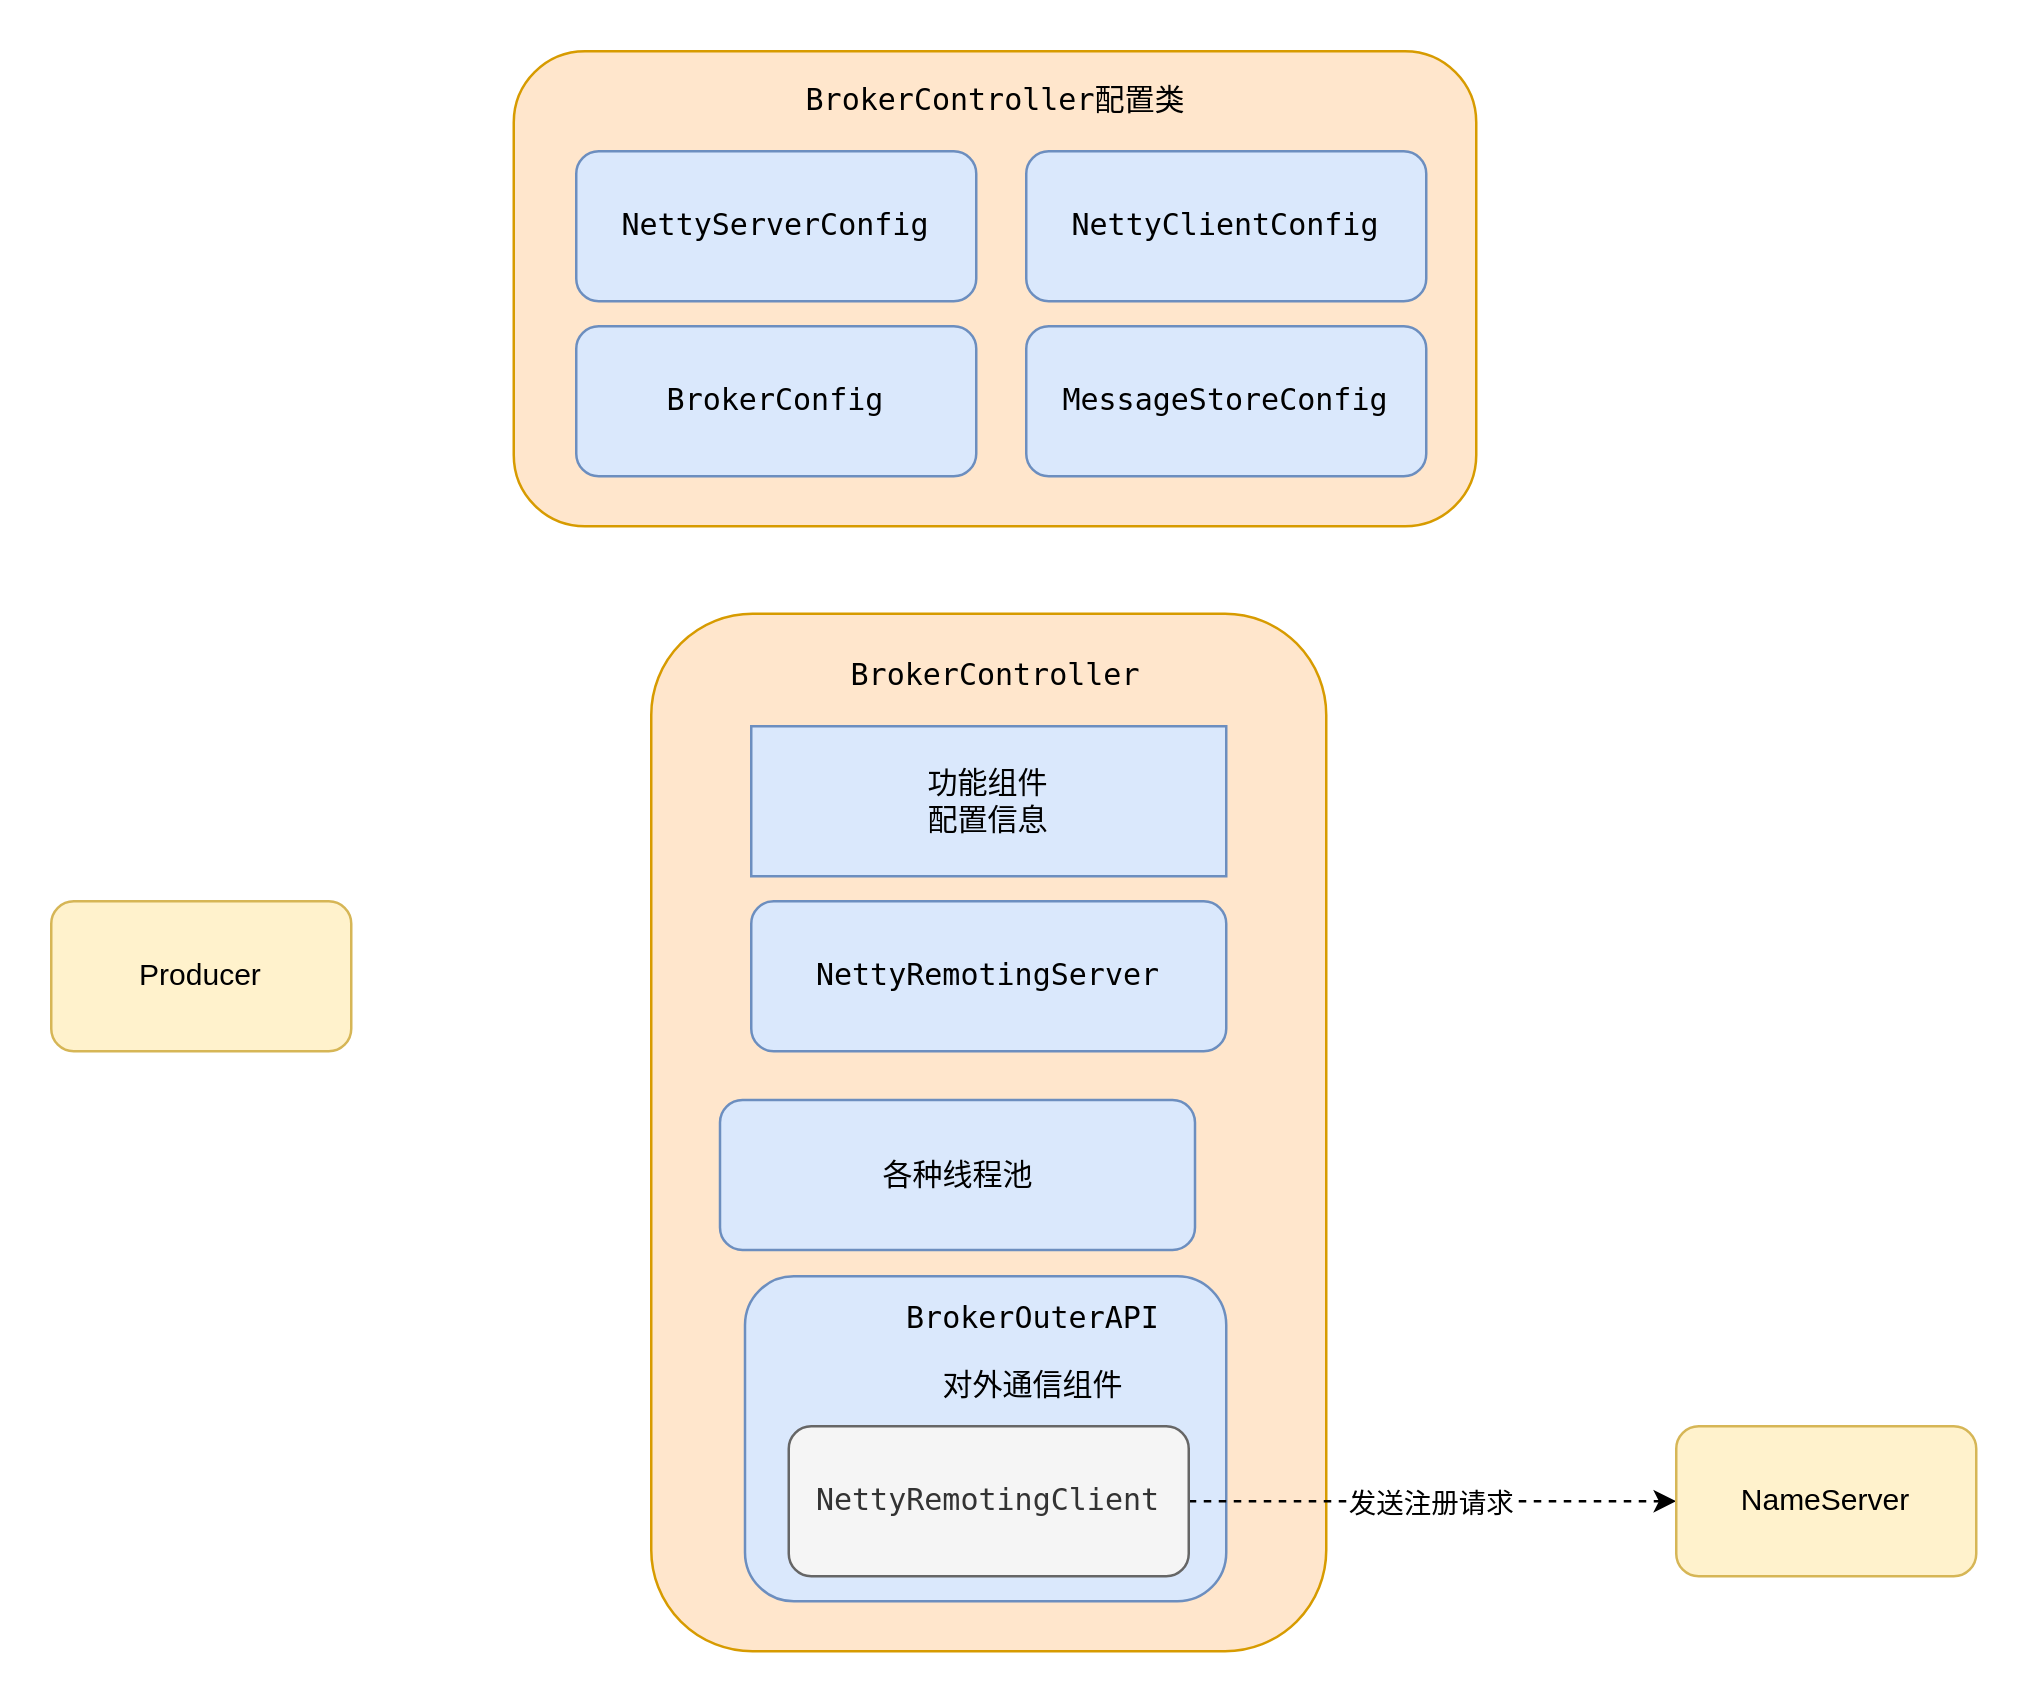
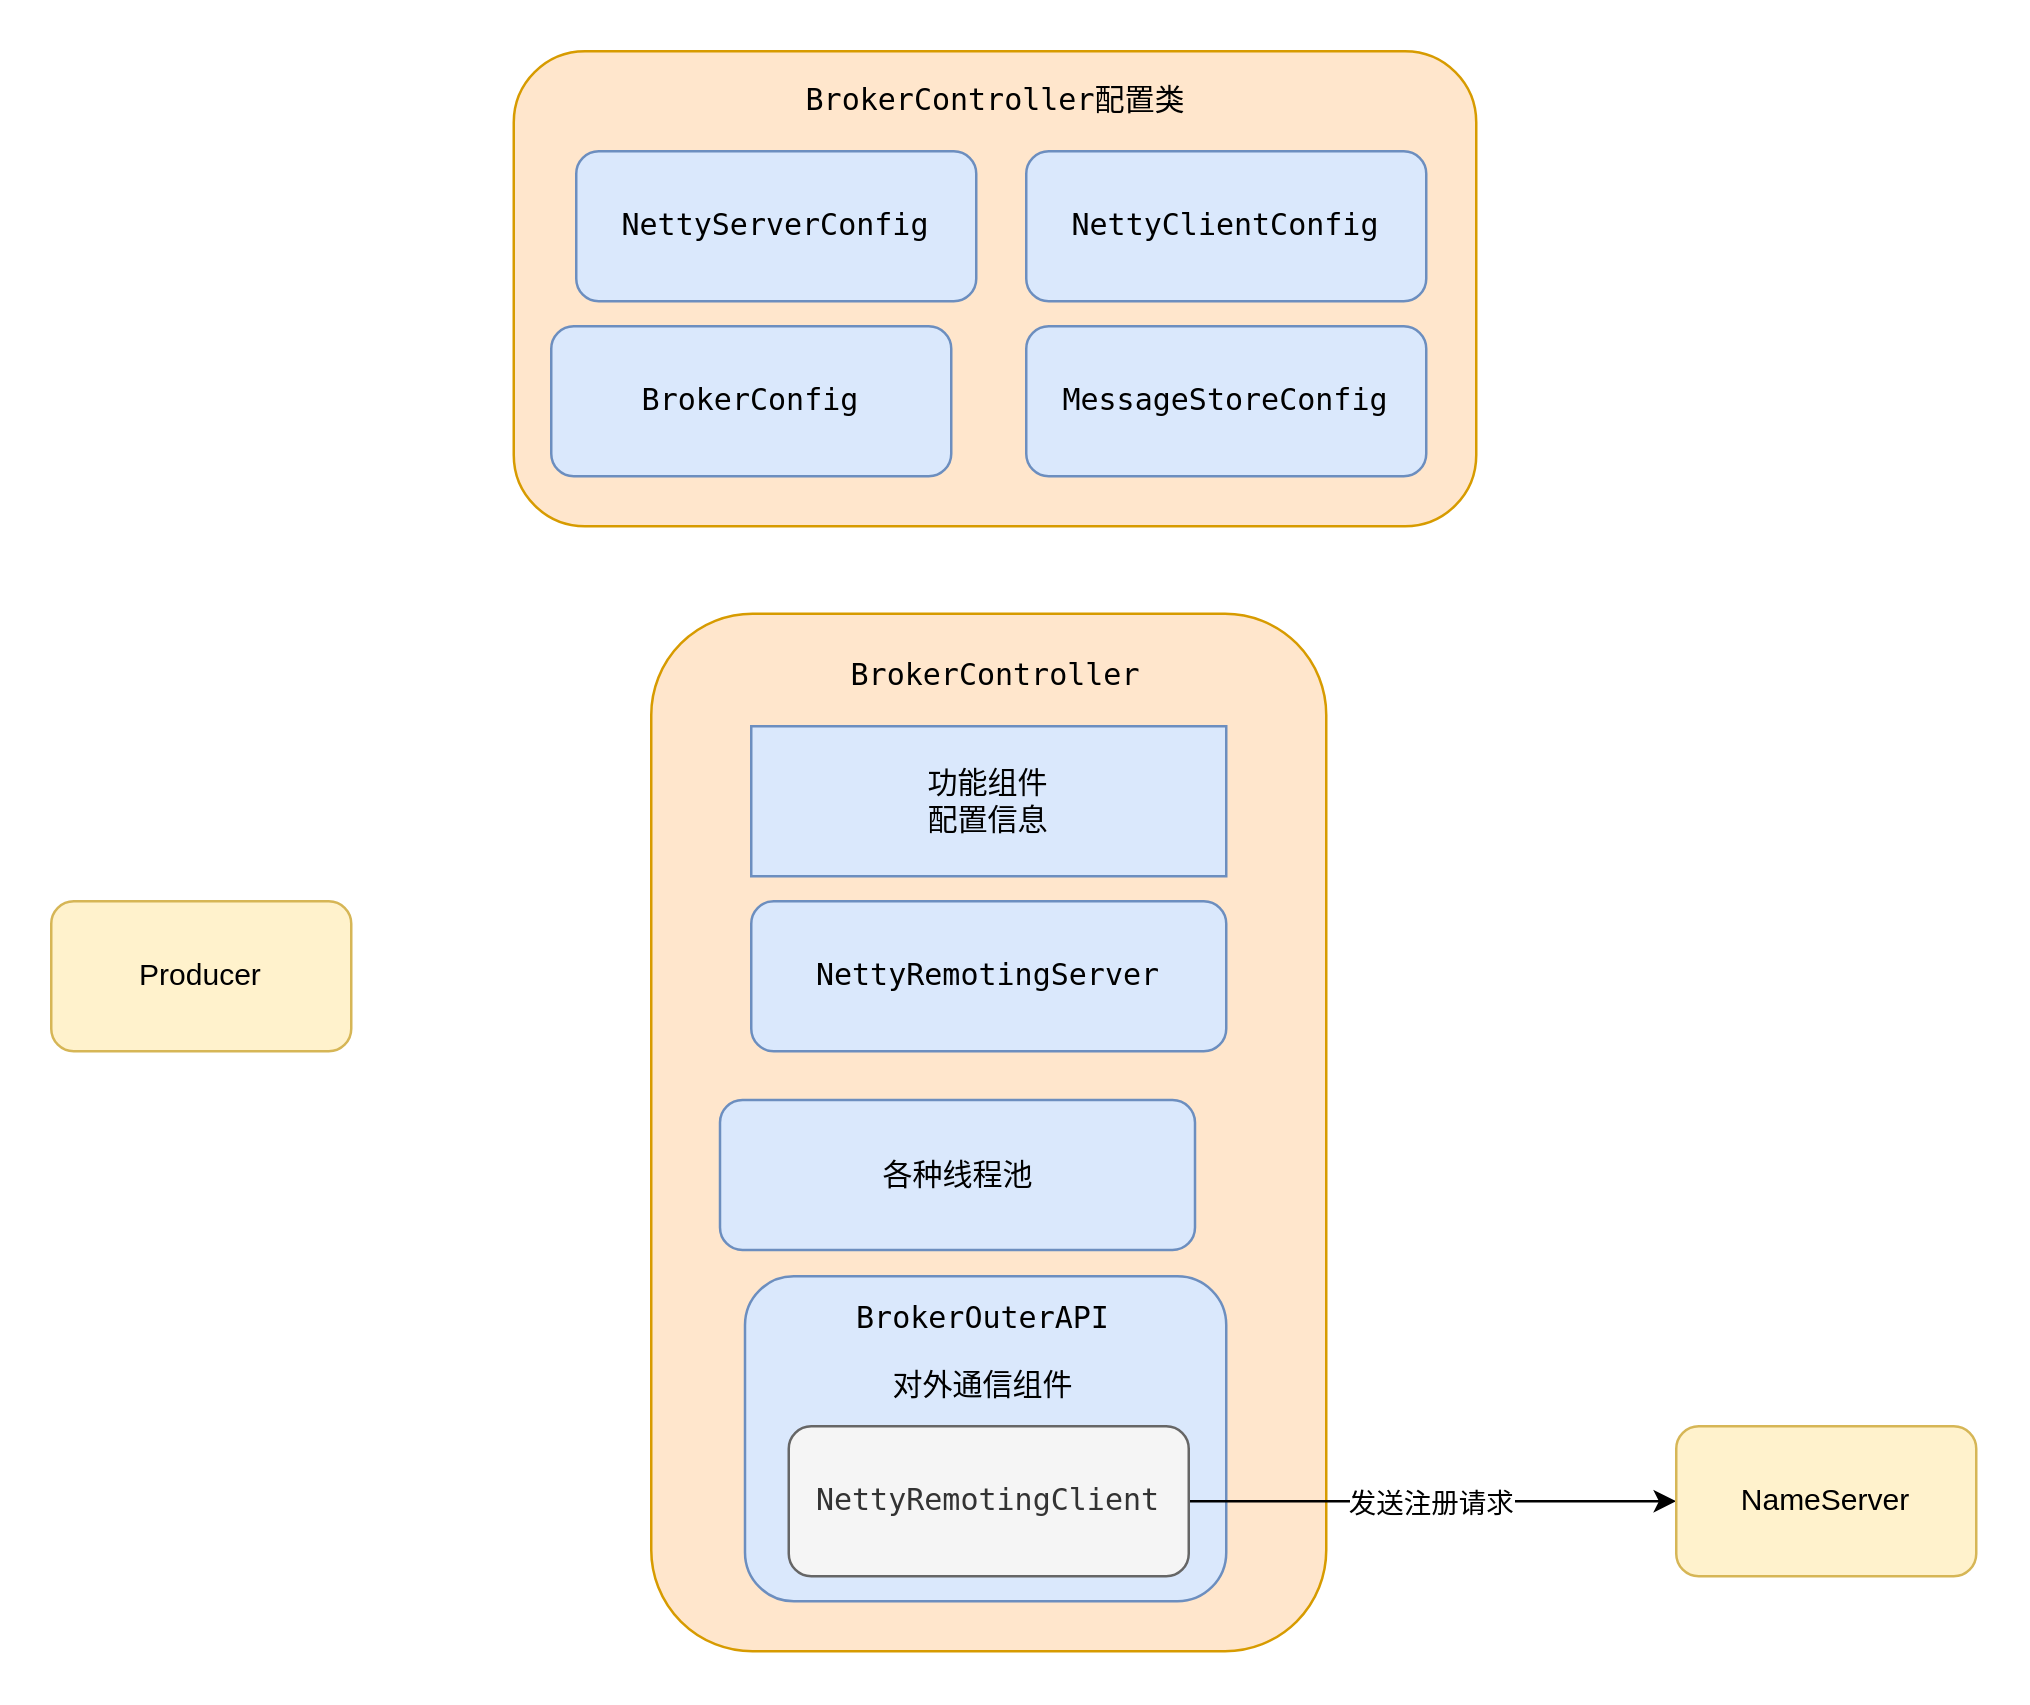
node "BrokerConfig": moved (776, 401) -> (751, 401)
node "BrokerOuterAPI对外通信组件": moved (1033, 1351) -> (983, 1351)
edge "NettyRemotingClient" -> "NameServer": style dashed -> solid
